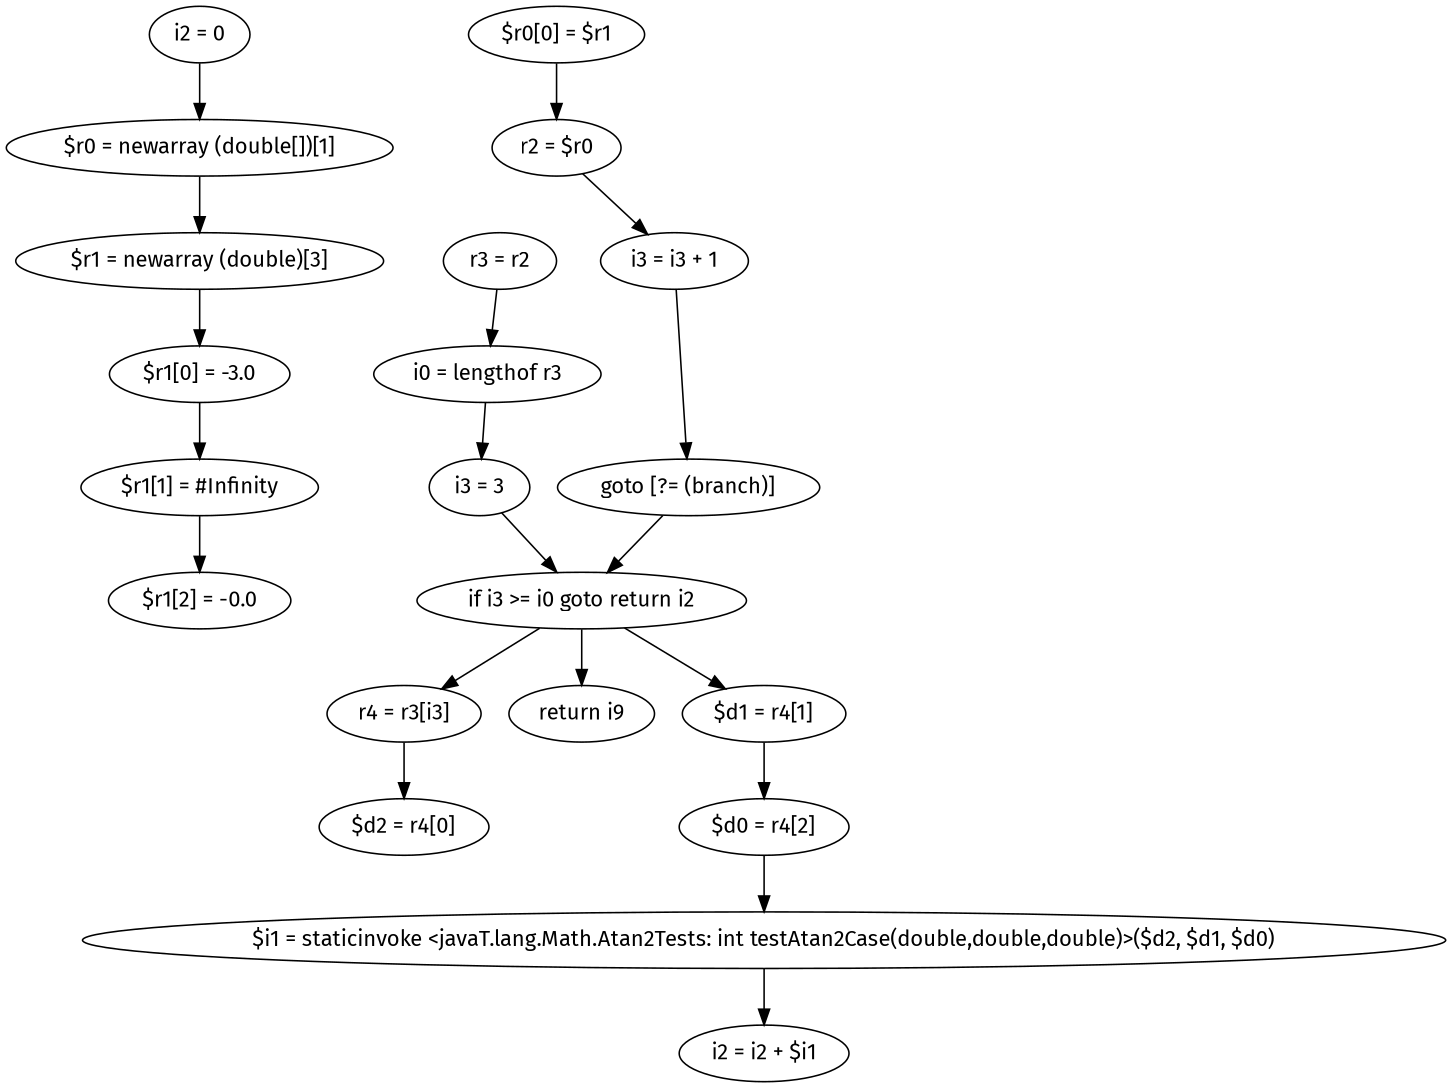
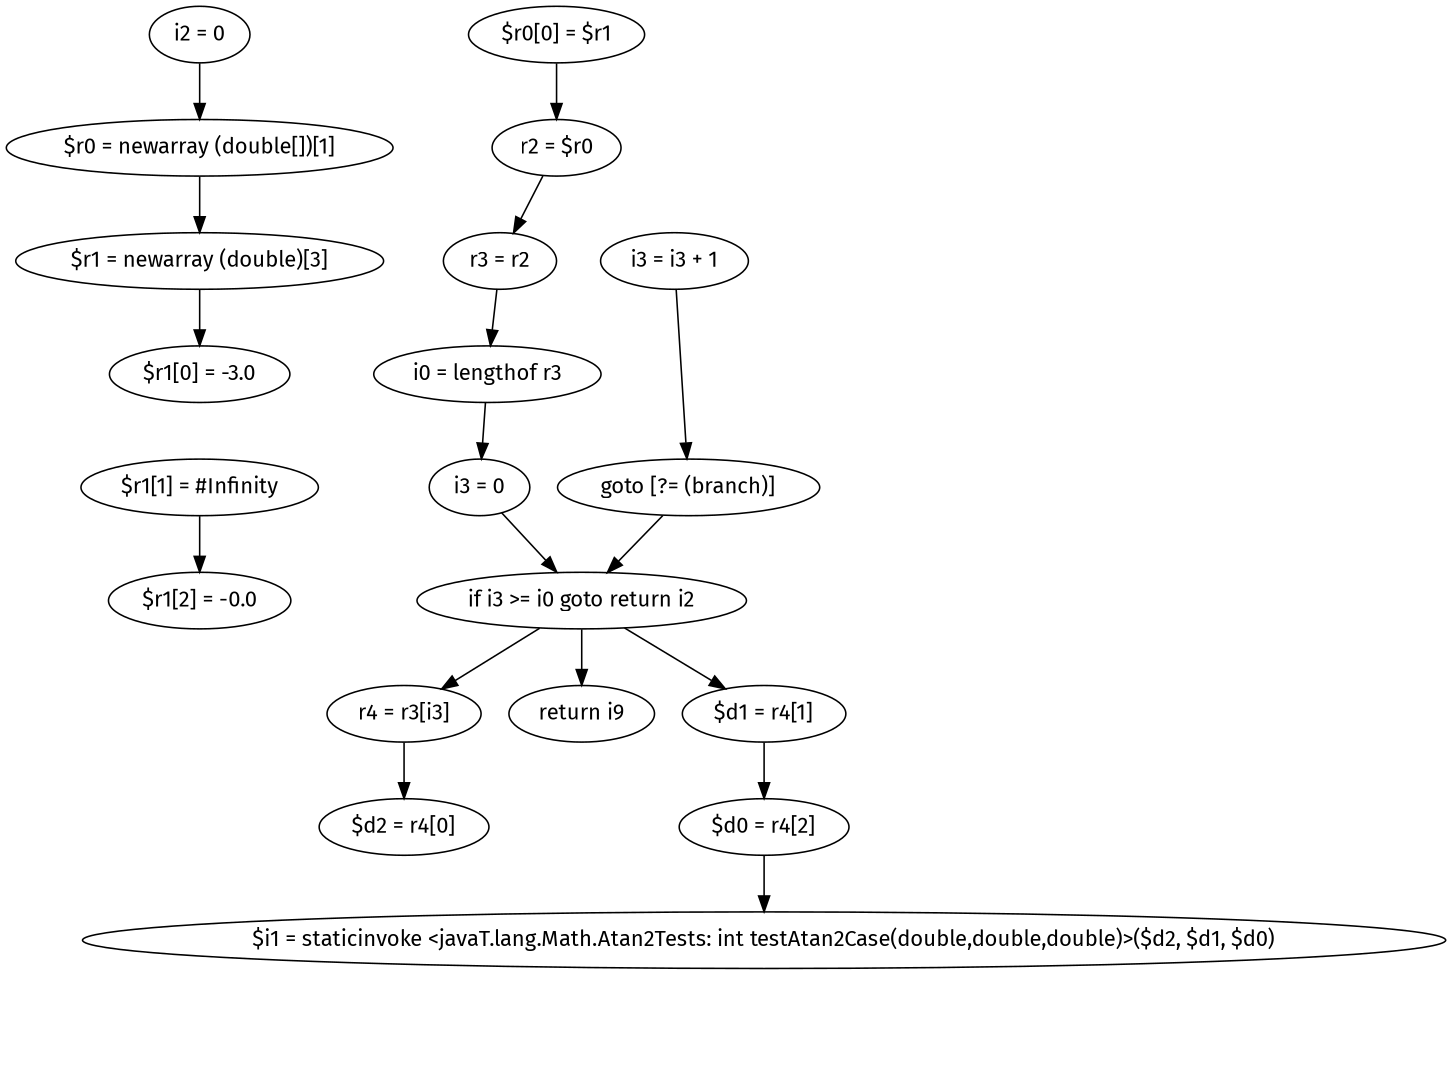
edge "r2 = $r0" -> "i3 = i3 + 1": now "r2 = $r0" -> "r3 = r2"
edge "$r1[0] = -3.0" -> "$r1[1] = #Infinity": removed
node "i3 = 3": label "i3 = 3" -> "i3 = 0"
node "i2 = i2 + $i1": removed
